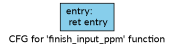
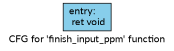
node "entry:": text "ret entry" -> "ret void"
